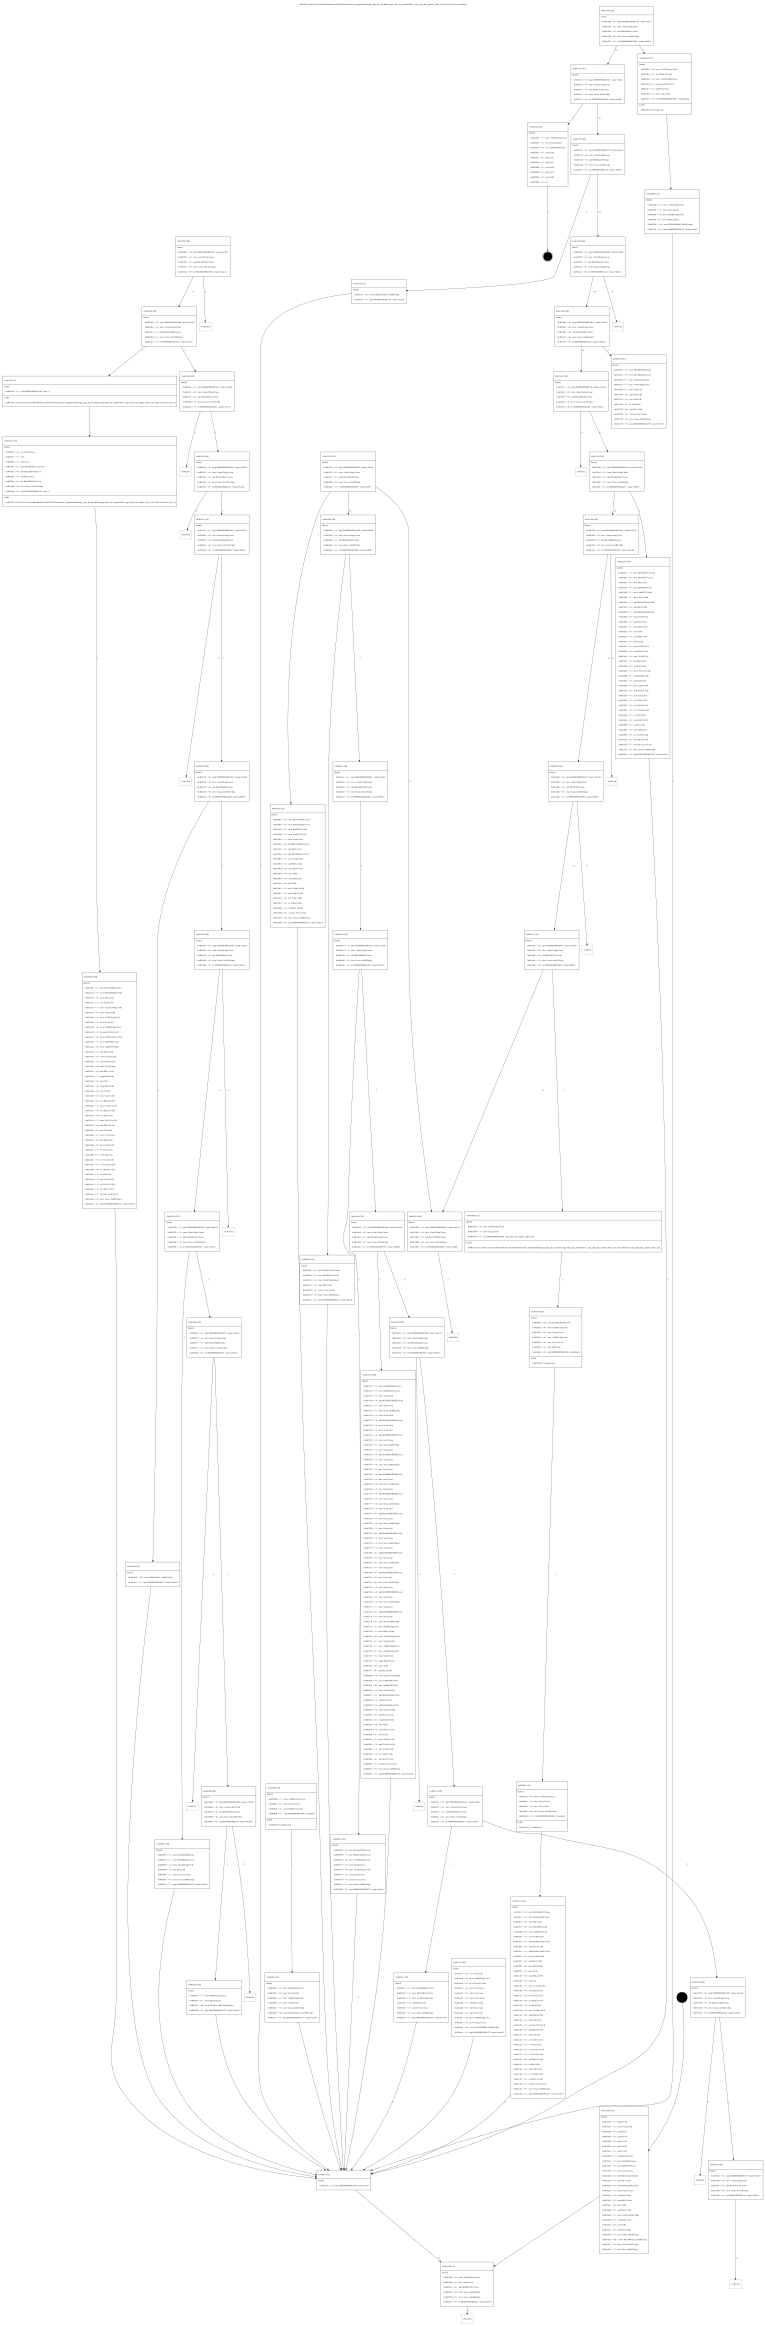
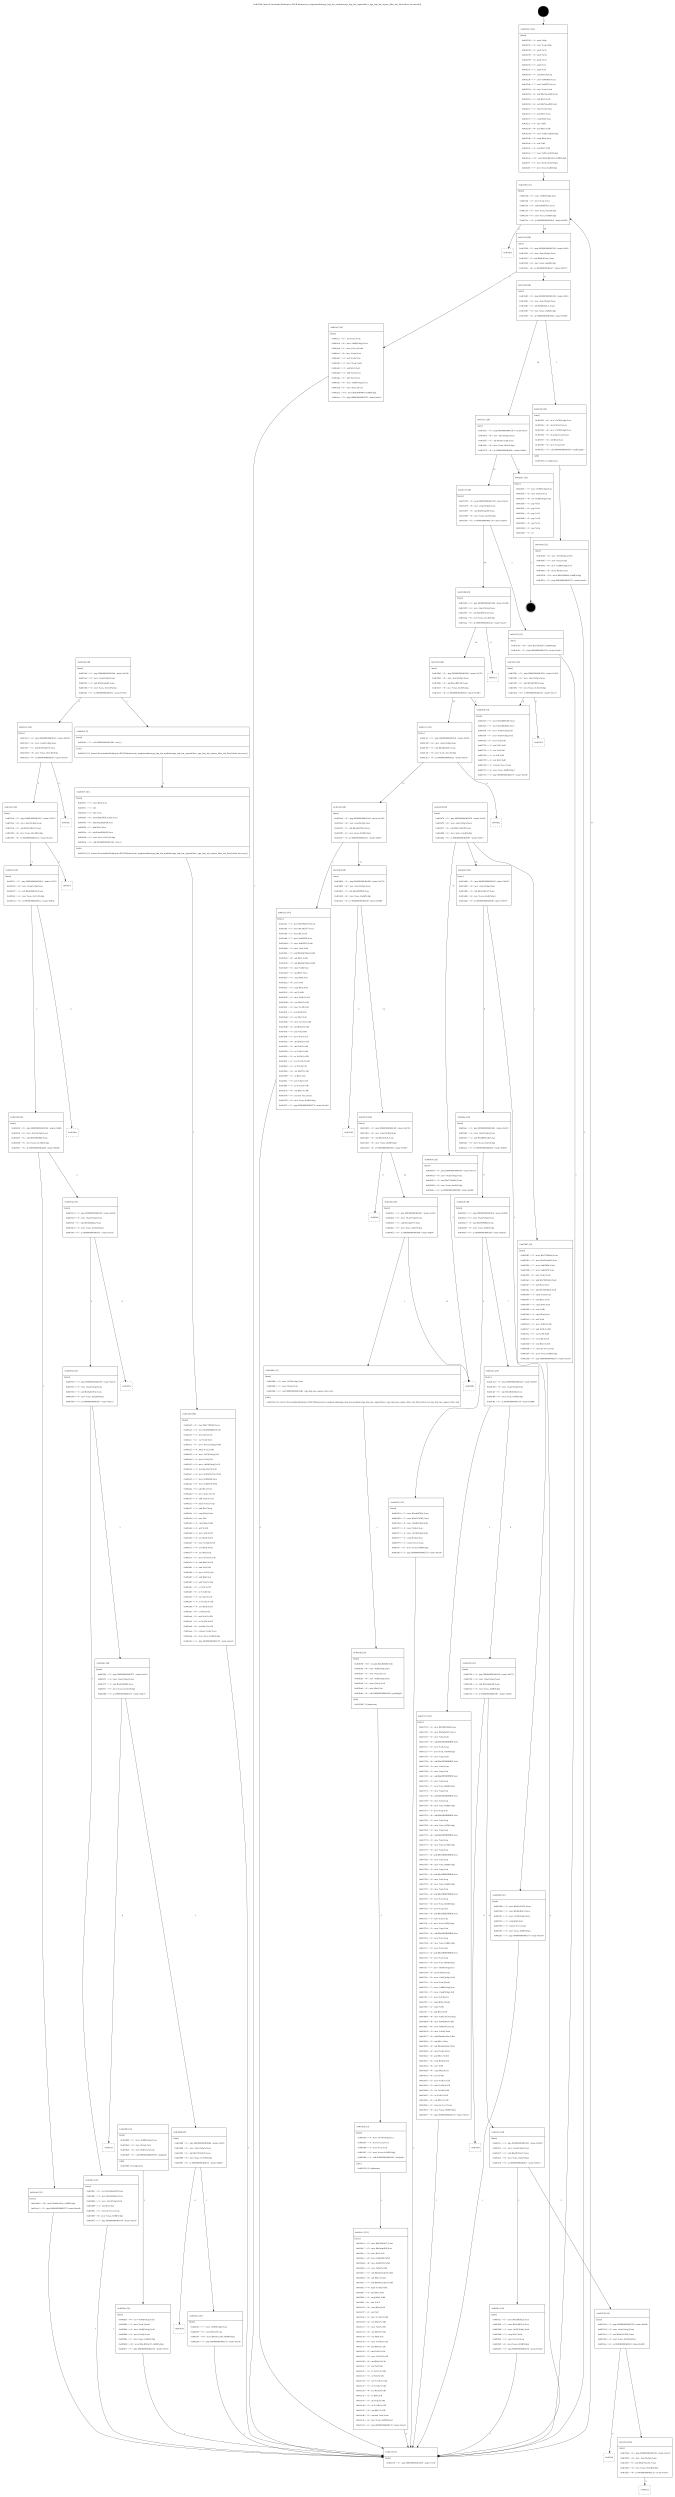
node "0x401324 [28]": added
edge "0x40158c [28]" -> "0x4015a8 [28]": now "0x40158c [28]" -> "0x4016e6 [53]"
edge "0x40143c [28]" -> "0x401458 [28]": now "0x40143c [28]" -> "0x40208b"
